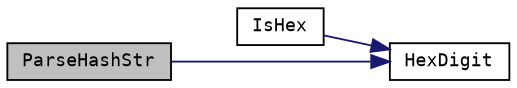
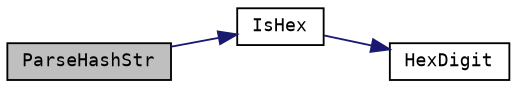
edge "ParseHashStr" -> "HexDigit": now "ParseHashStr" -> "IsHex"
